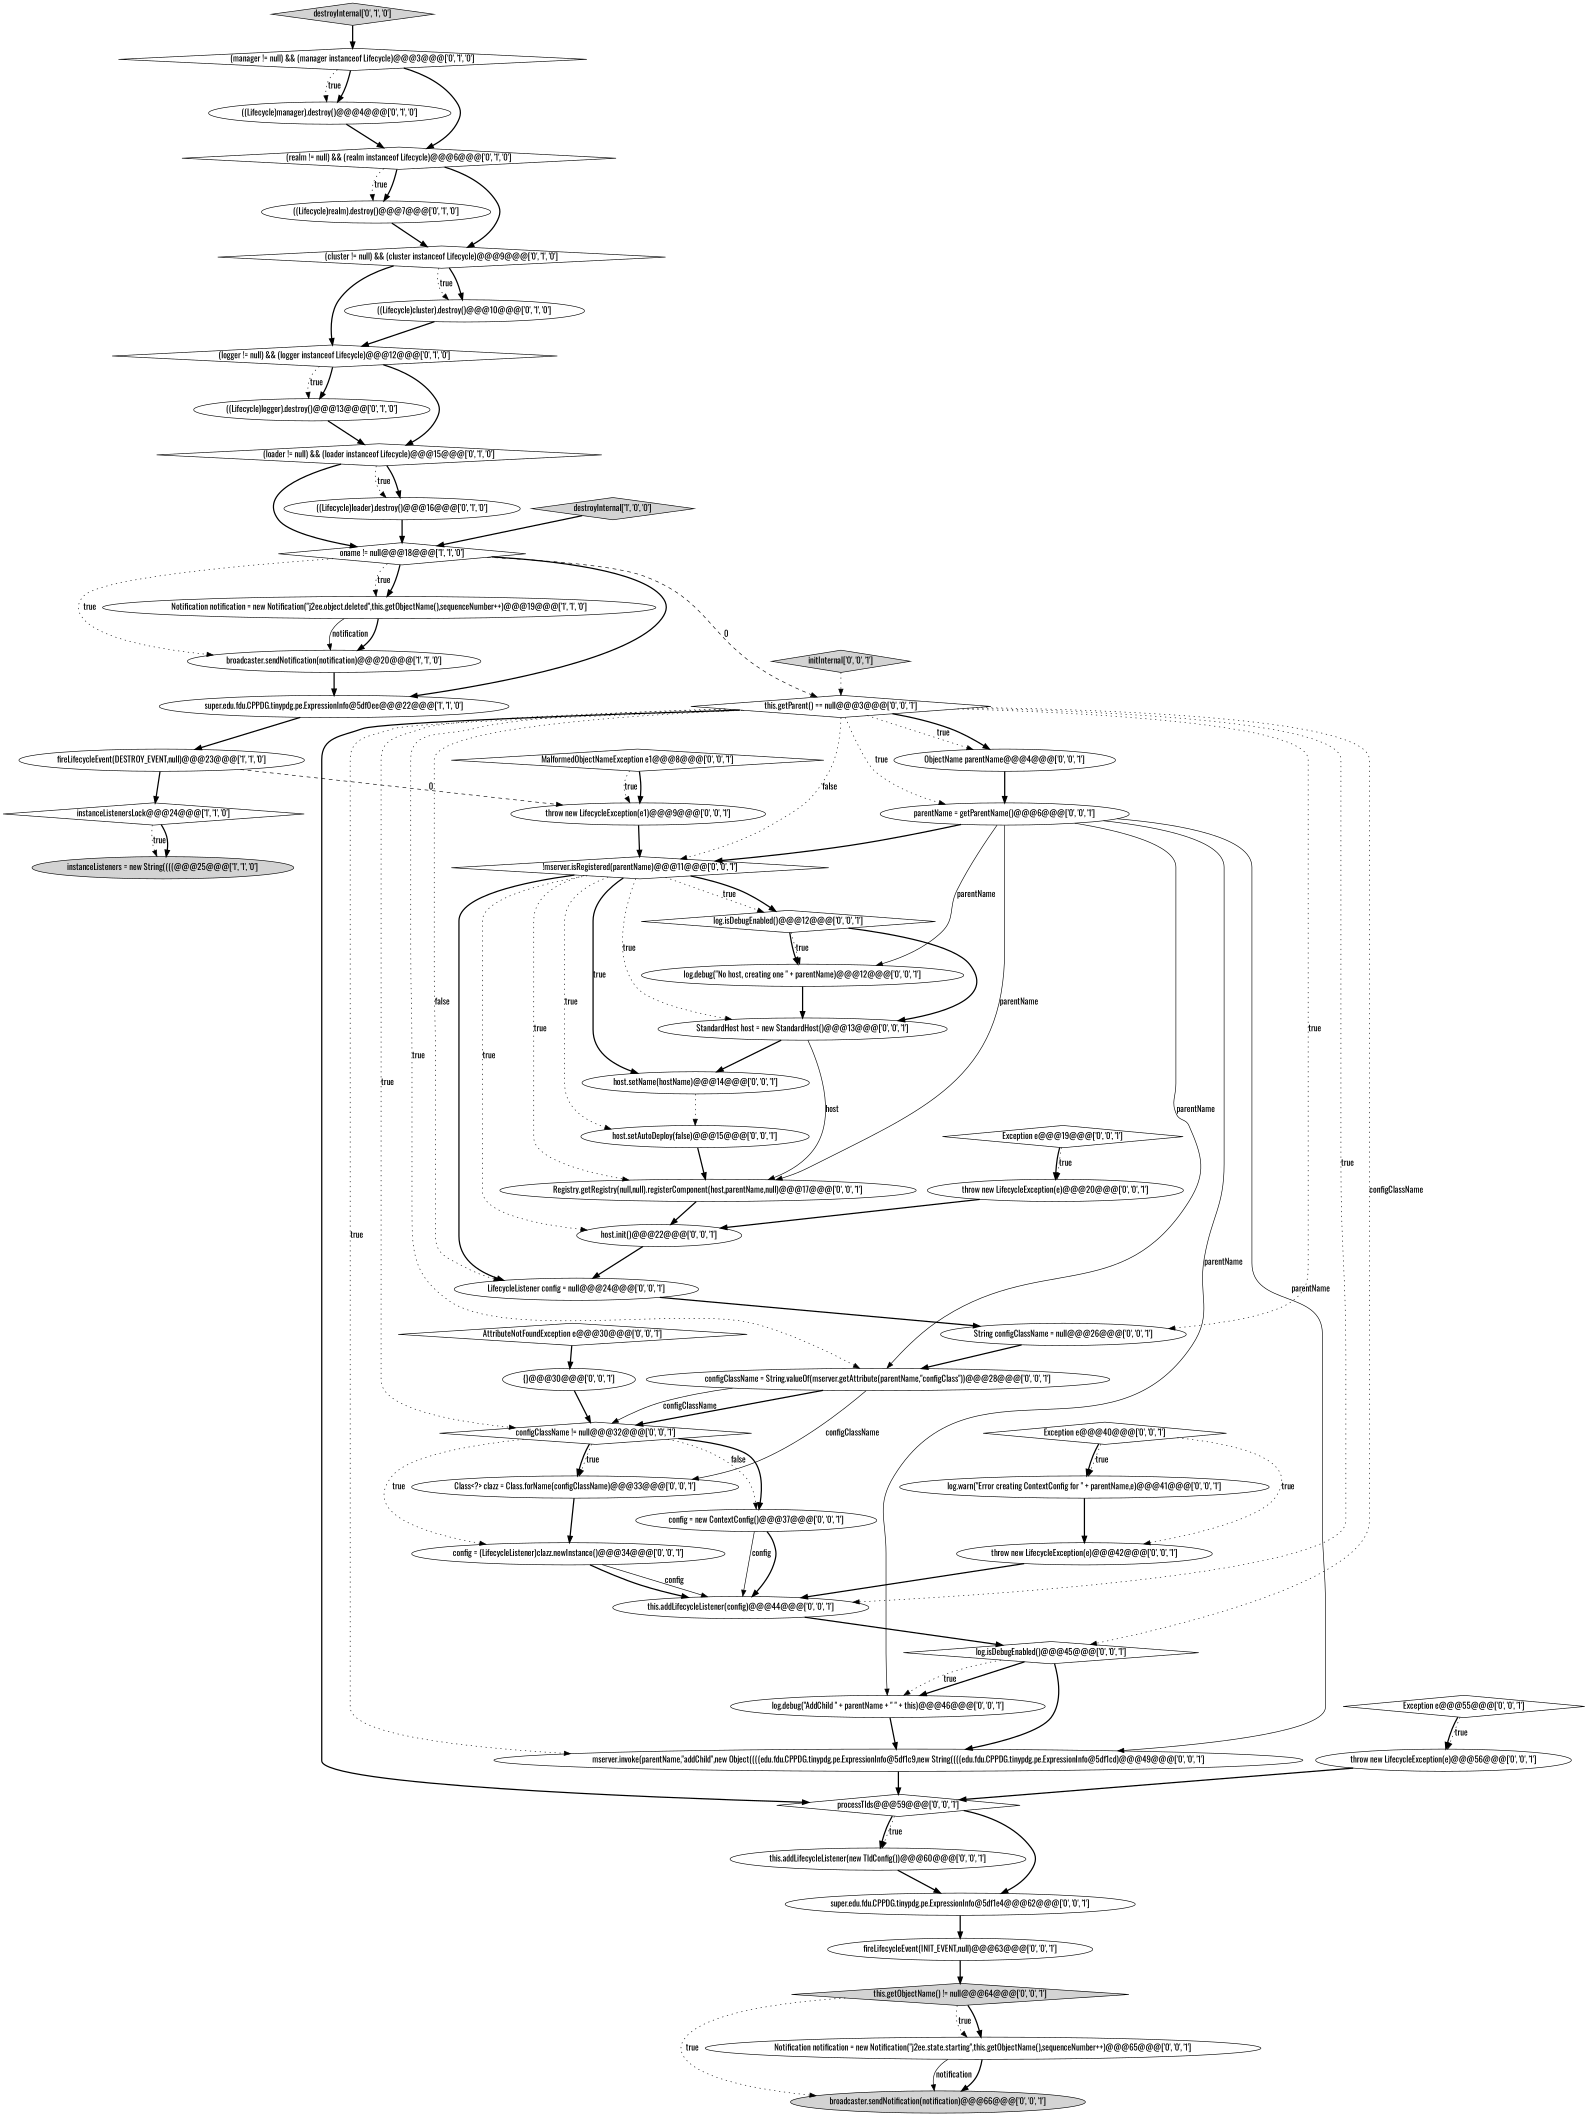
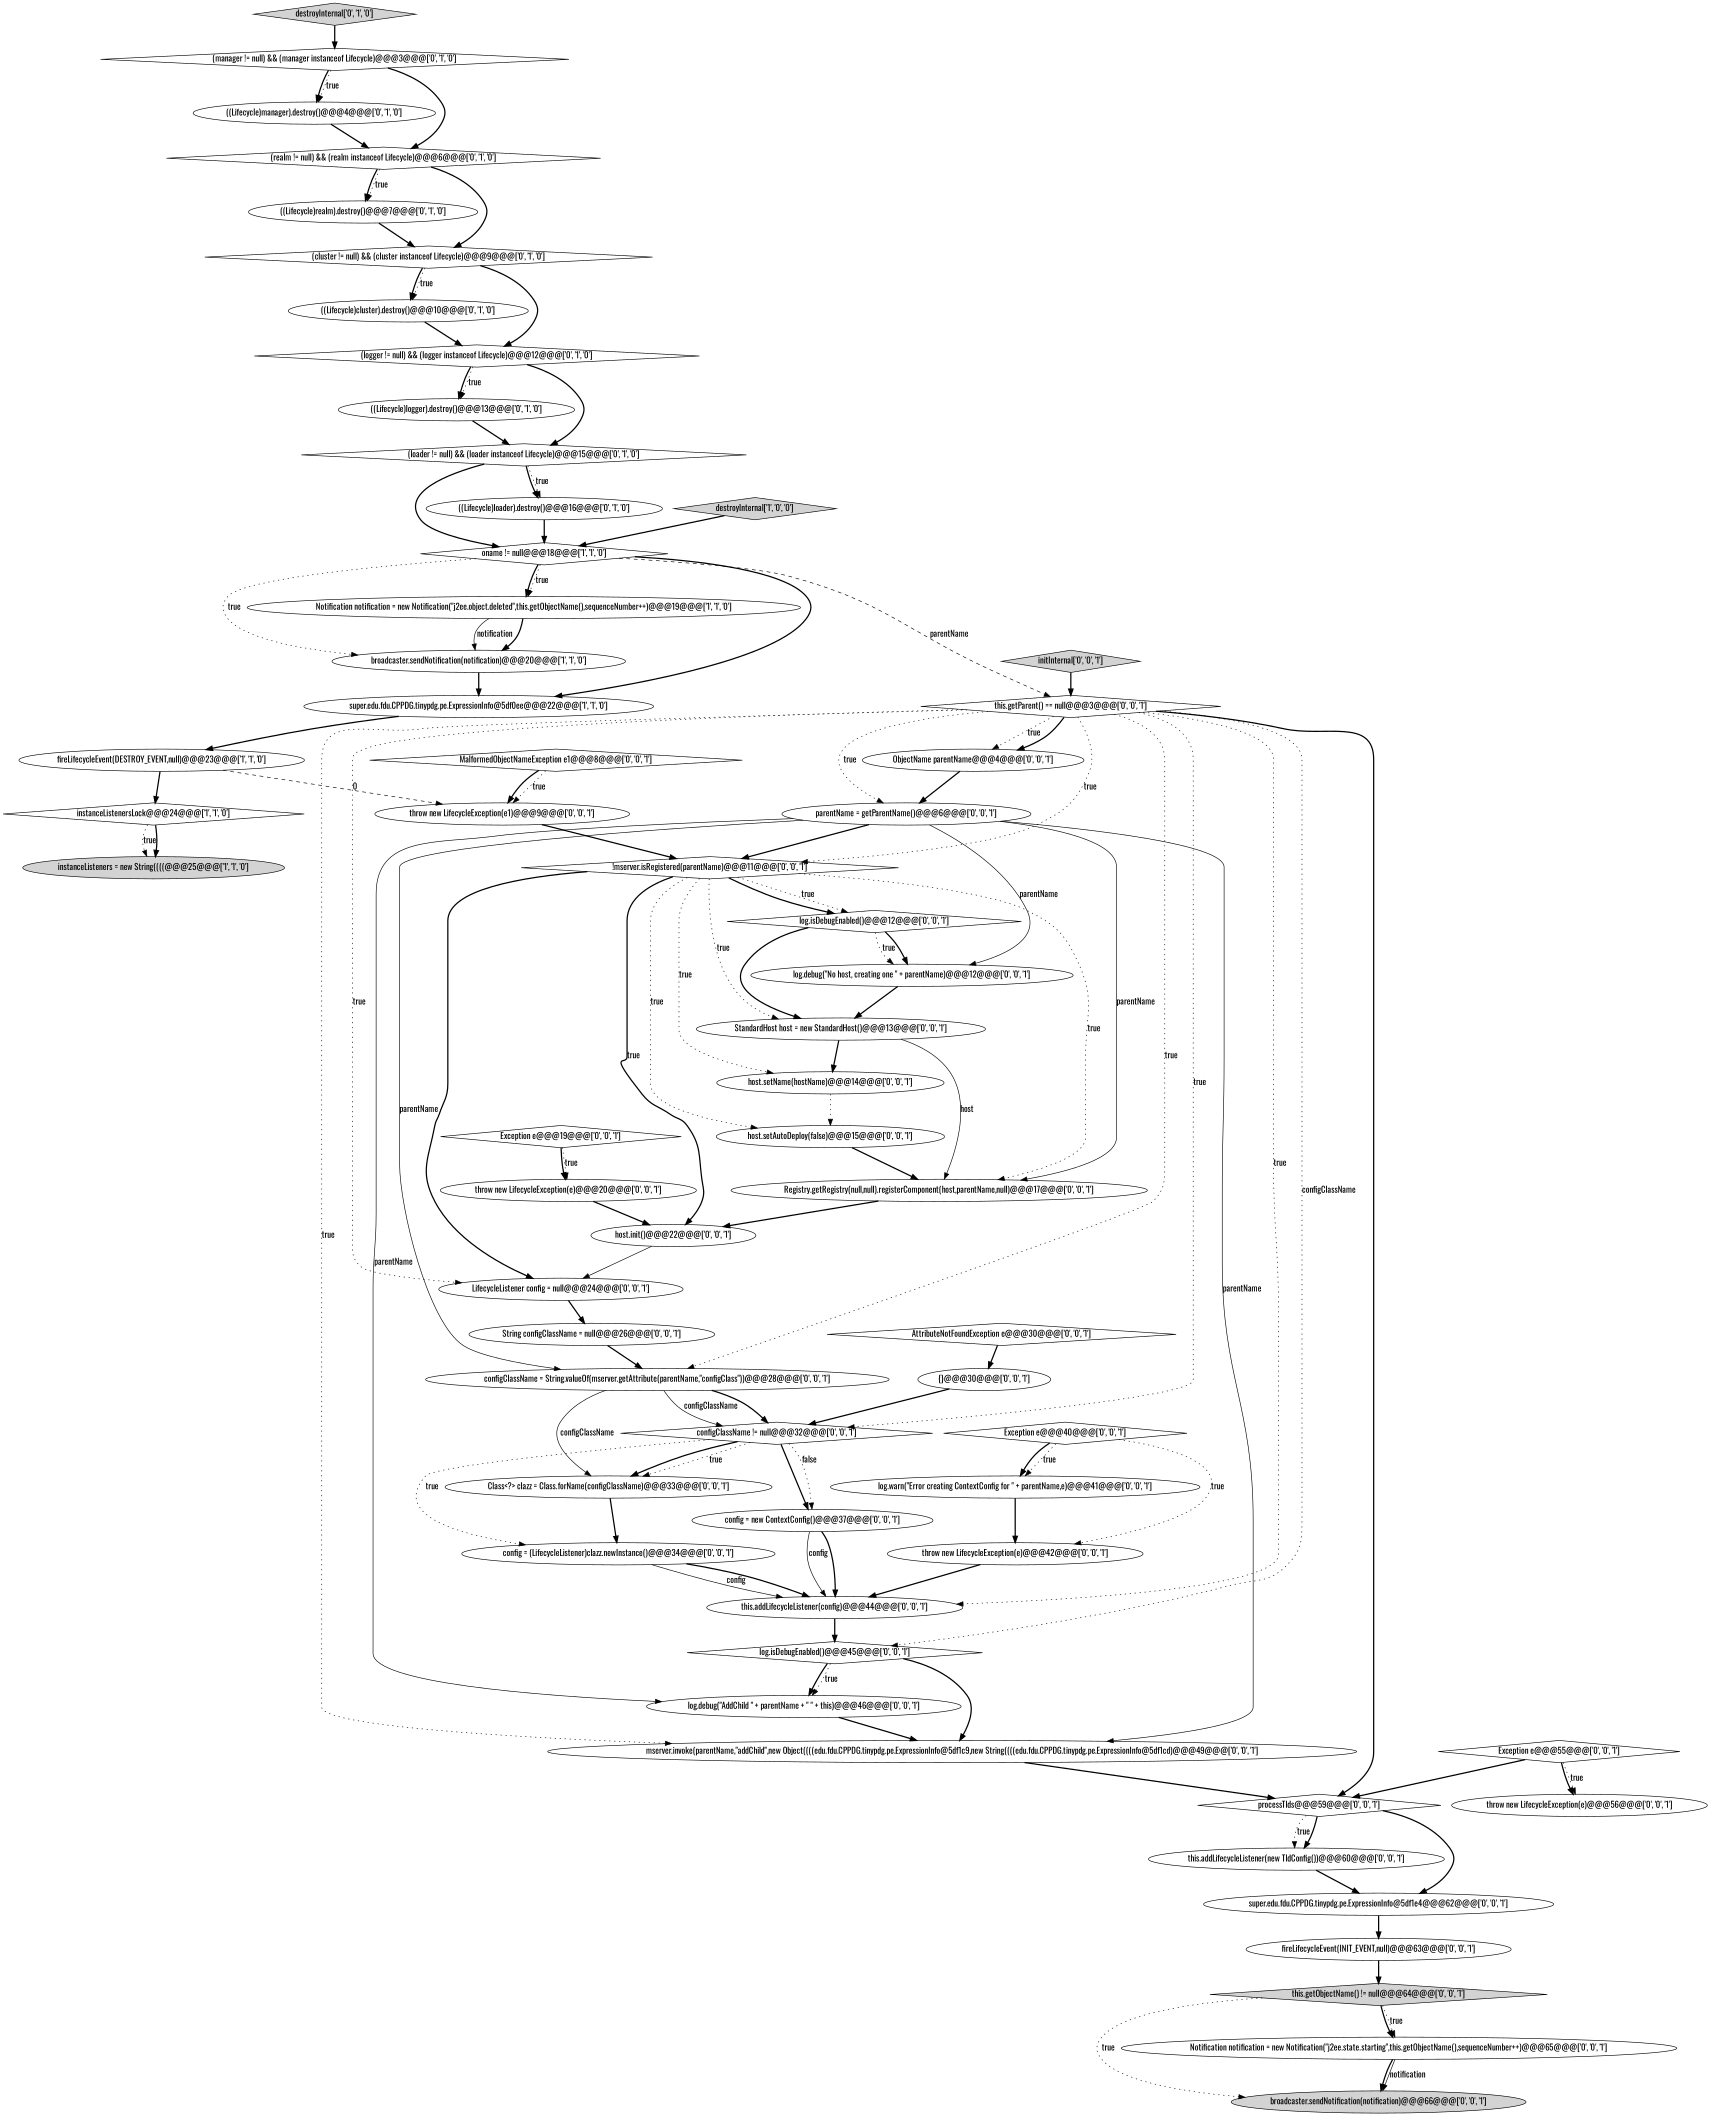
edge "oname != null@@@18@@@['1', '1', '0']" -> "this.getParent() == null@@@3@@@['0', '0', '1']": label "0" -> "parentName"
edge "initInternal['0', '0', '1']" -> "this.getParent() == null@@@3@@@['0', '0', '1']": style dotted -> bold
edge "this.getParent() == null@@@3@@@['0', '0', '1']" -> "!mserver.isRegistered(parentName)@@@11@@@['0', '0', '1']": label "false" -> "true"
edge "this.getParent() == null@@@3@@@['0', '0', '1']" -> "String configClassName = null@@@26@@@['0', '0', '1']": removed, label "true"
edge "!mserver.isRegistered(parentName)@@@11@@@['0', '0', '1']" -> "host.setName(hostName)@@@14@@@['0', '0', '1']": style bold -> dotted
edge "this.getParent() == null@@@3@@@['0', '0', '1']" -> "LifecycleListener config = null@@@24@@@['0', '0', '1']": label "false" -> "true"
edge "!mserver.isRegistered(parentName)@@@11@@@['0', '0', '1']" -> "host.init()@@@22@@@['0', '0', '1']": style dotted -> bold
edge "host.init()@@@22@@@['0', '0', '1']" -> "LifecycleListener config = null@@@24@@@['0', '0', '1']": style bold -> solid
edge "throw new LifecycleException(e)@@@56@@@['0', '0', '1']" -> "processTlds@@@59@@@['0', '0', '1']": now "Exception e@@@55@@@['0', '0', '1']" -> "processTlds@@@59@@@['0', '0', '1']"
